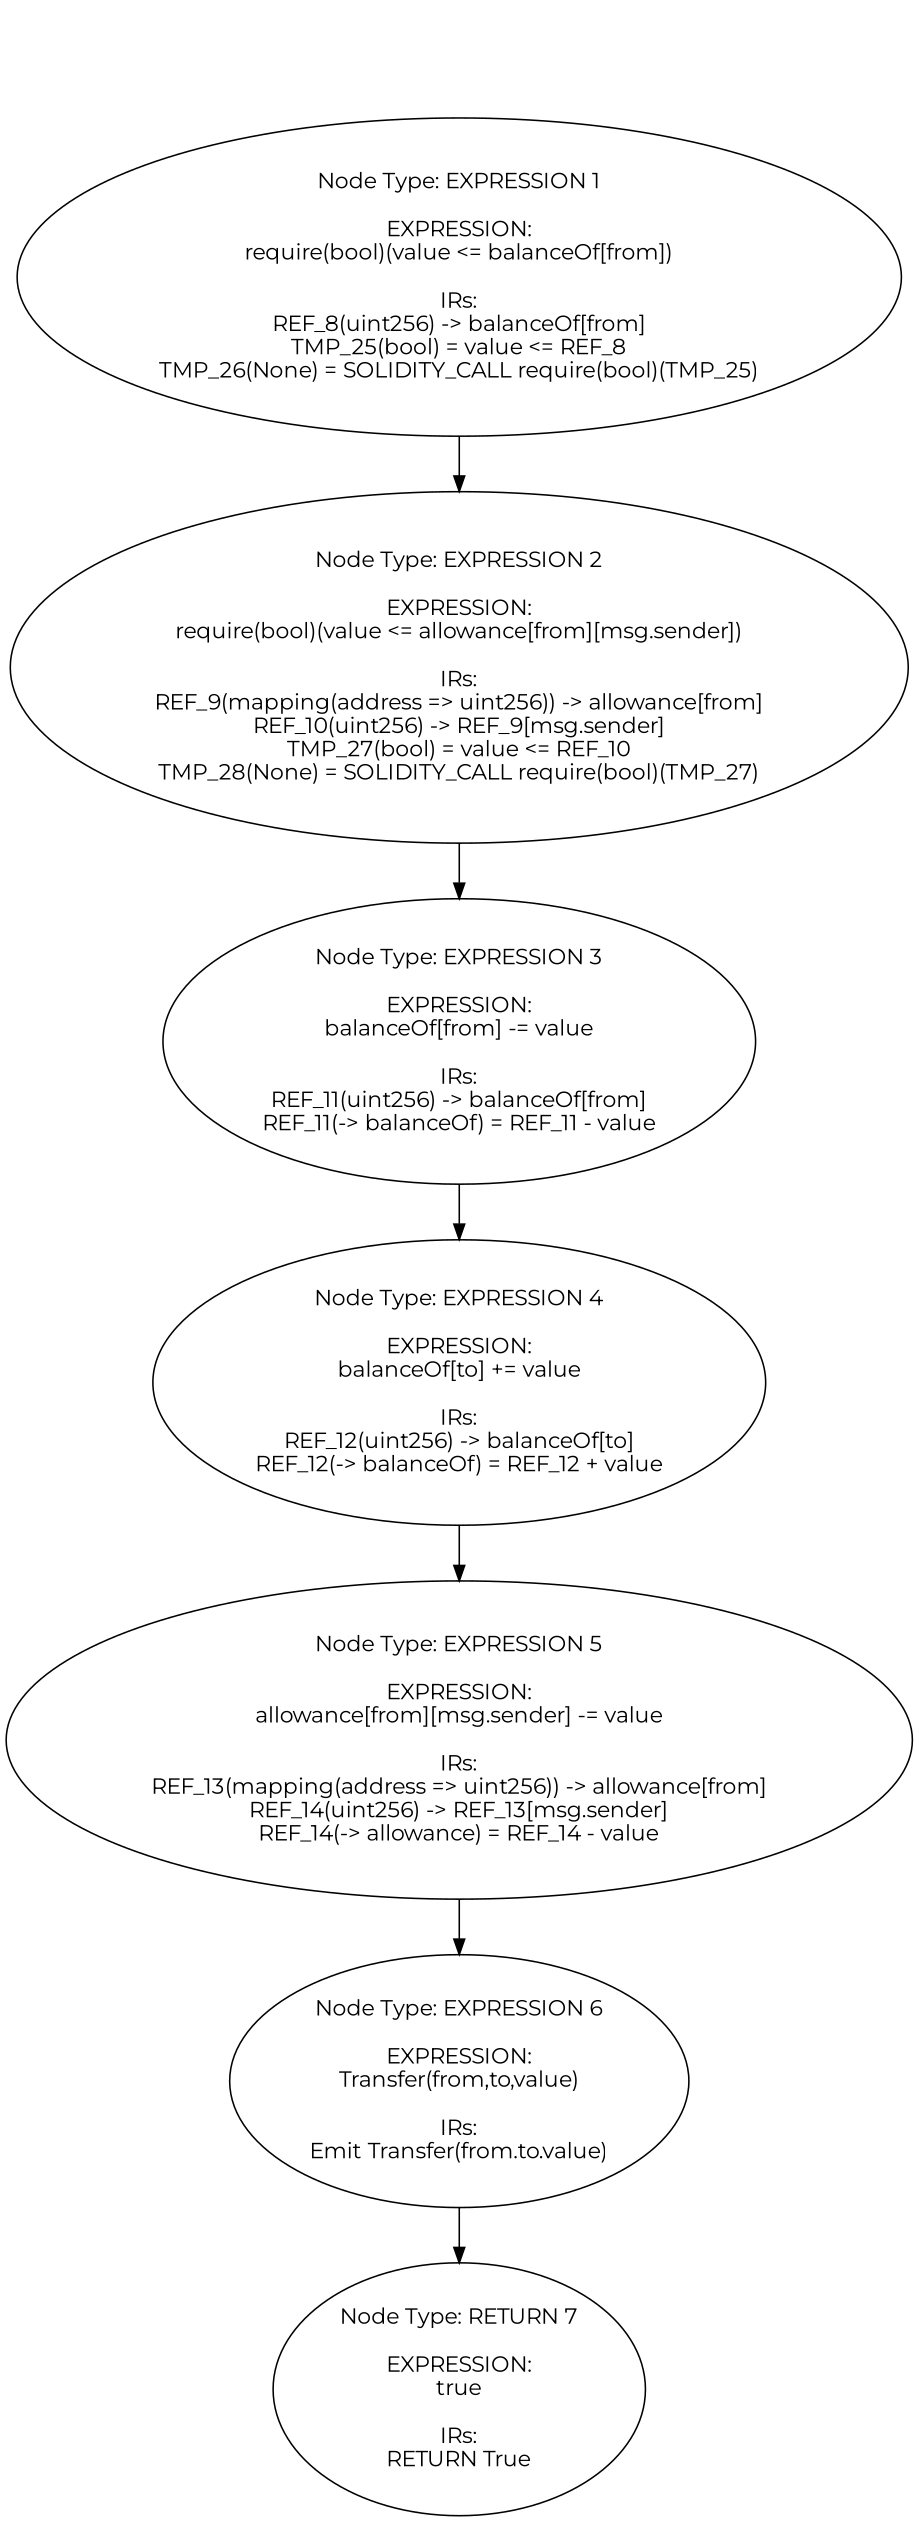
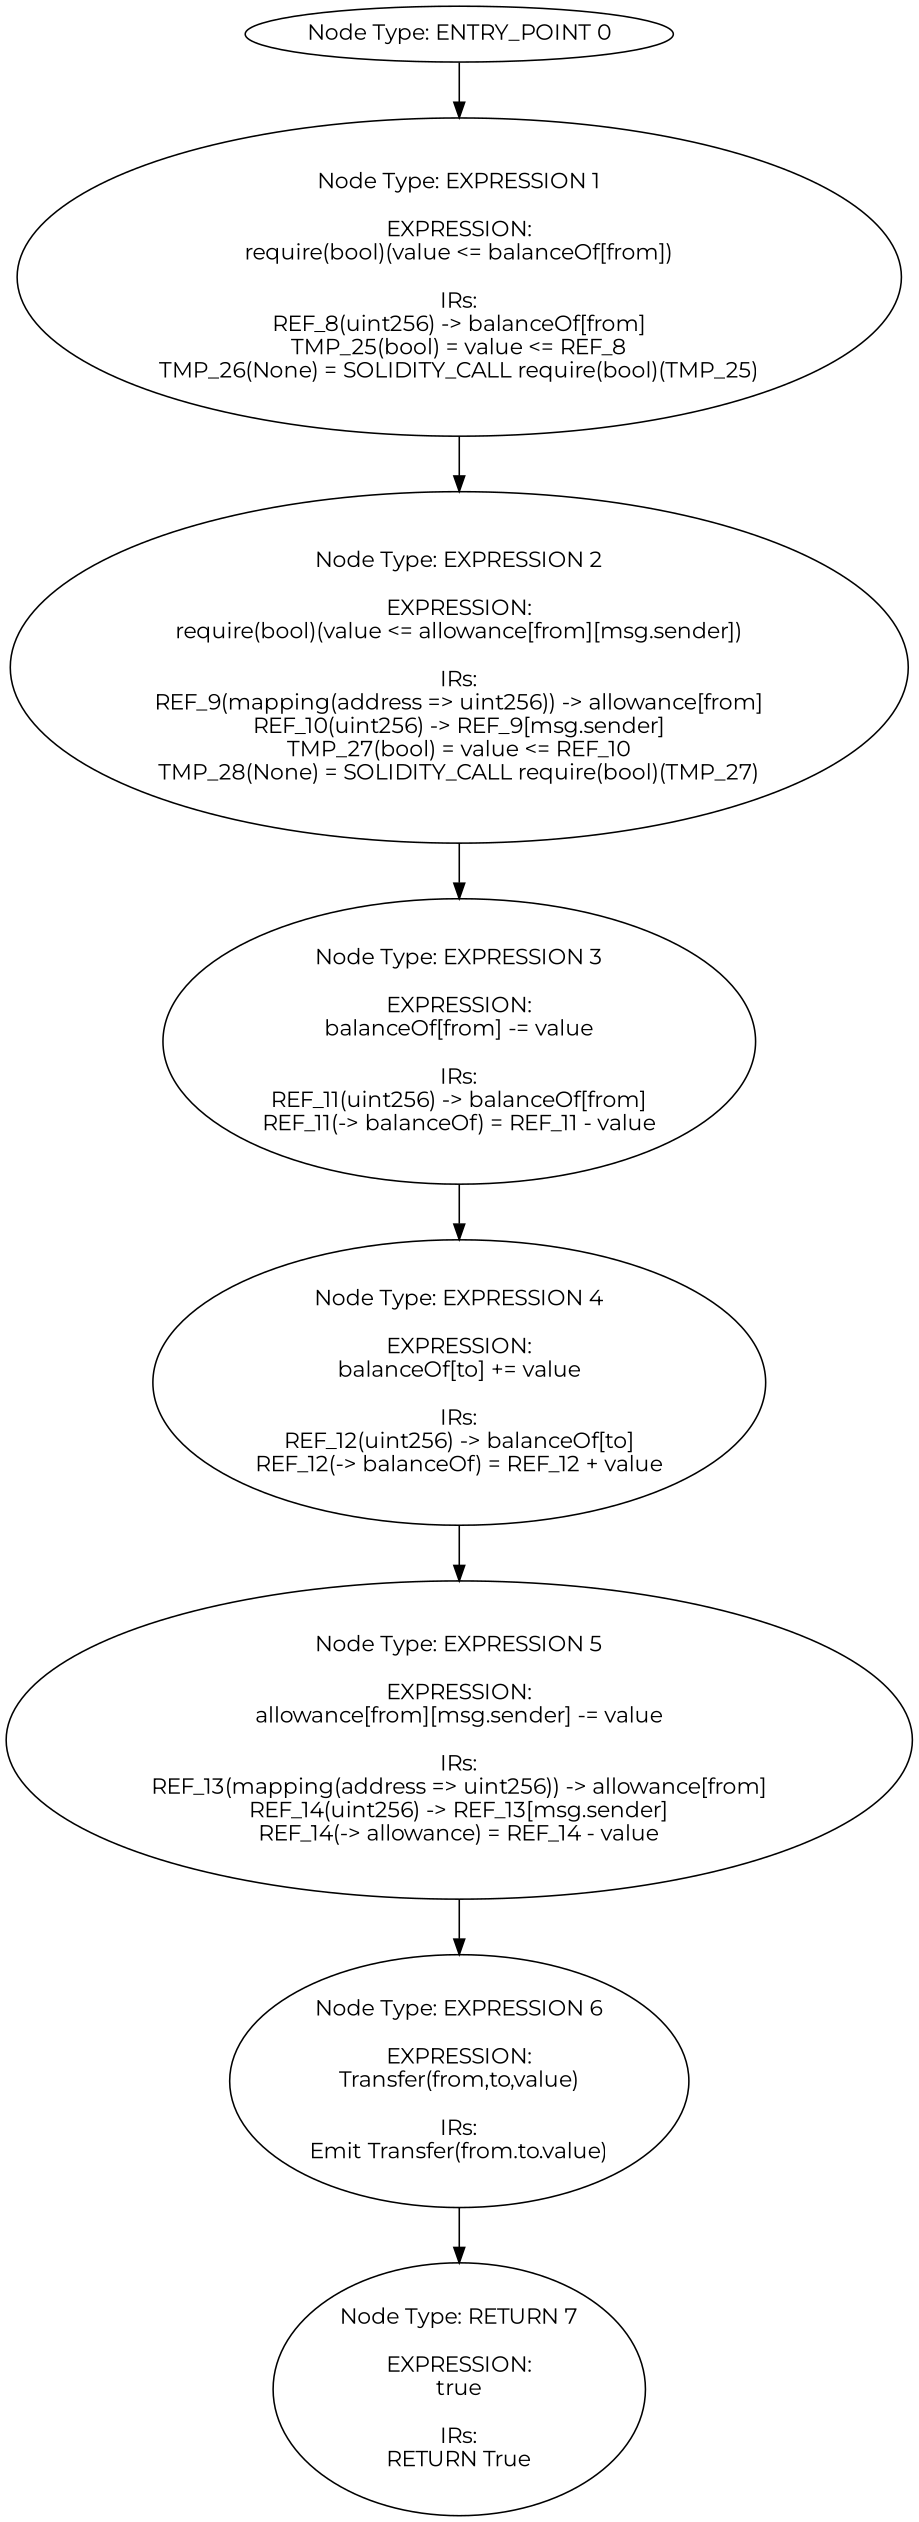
node "Node Type: ENTRY_POINT 0": added
